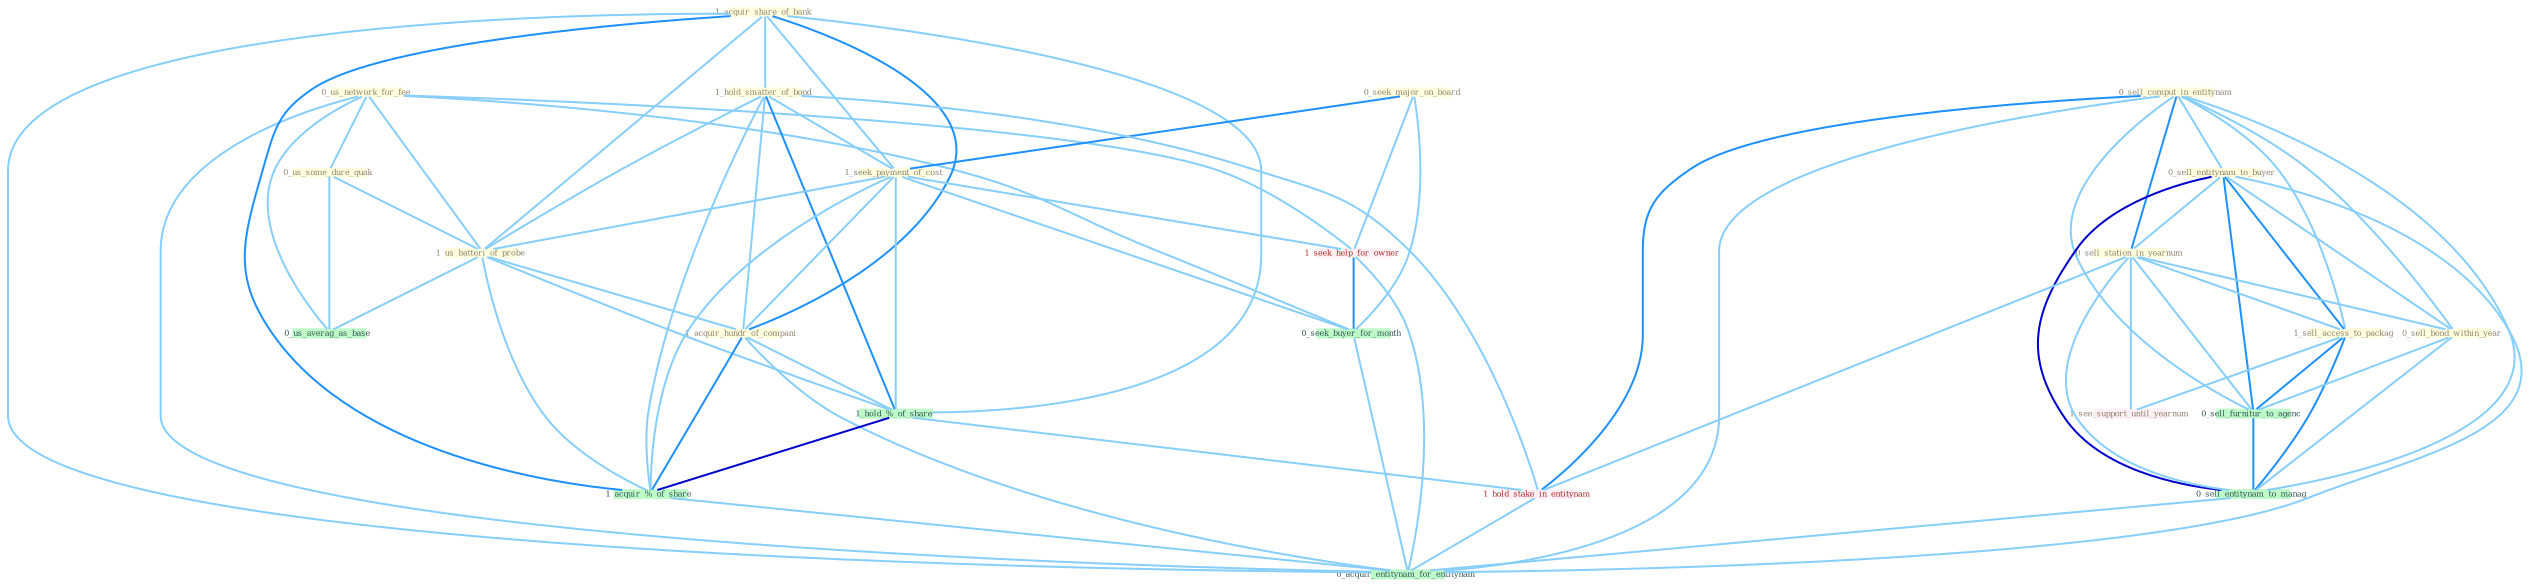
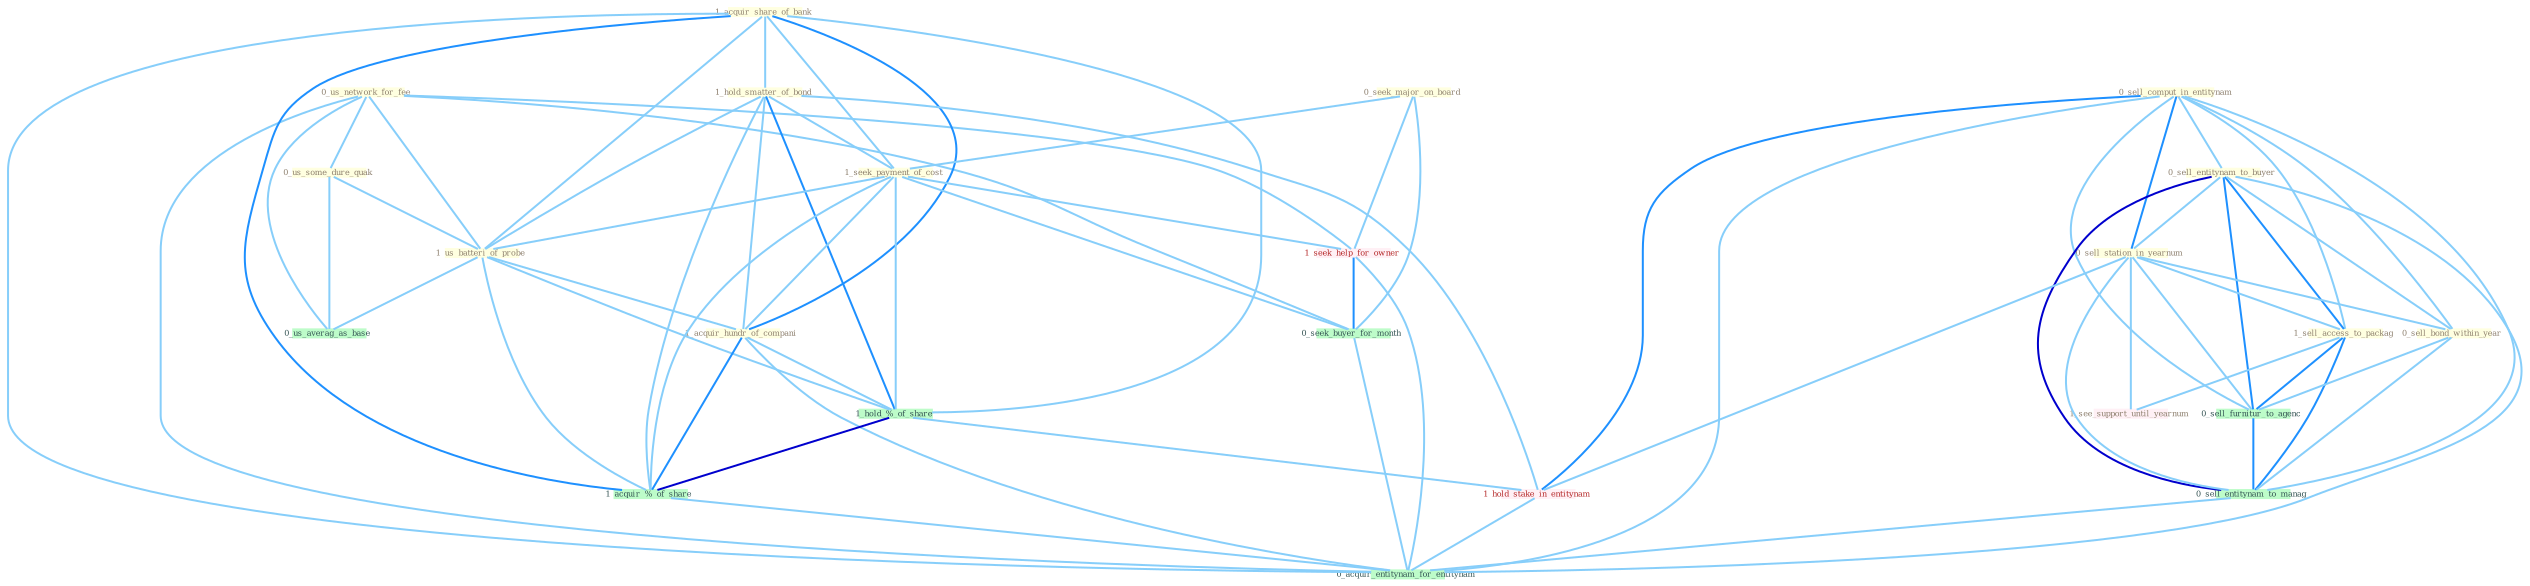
edge "0_seek_major_on_board" -- "1_seek_payment_of_cost": color #1e90ff -> #87cefa
